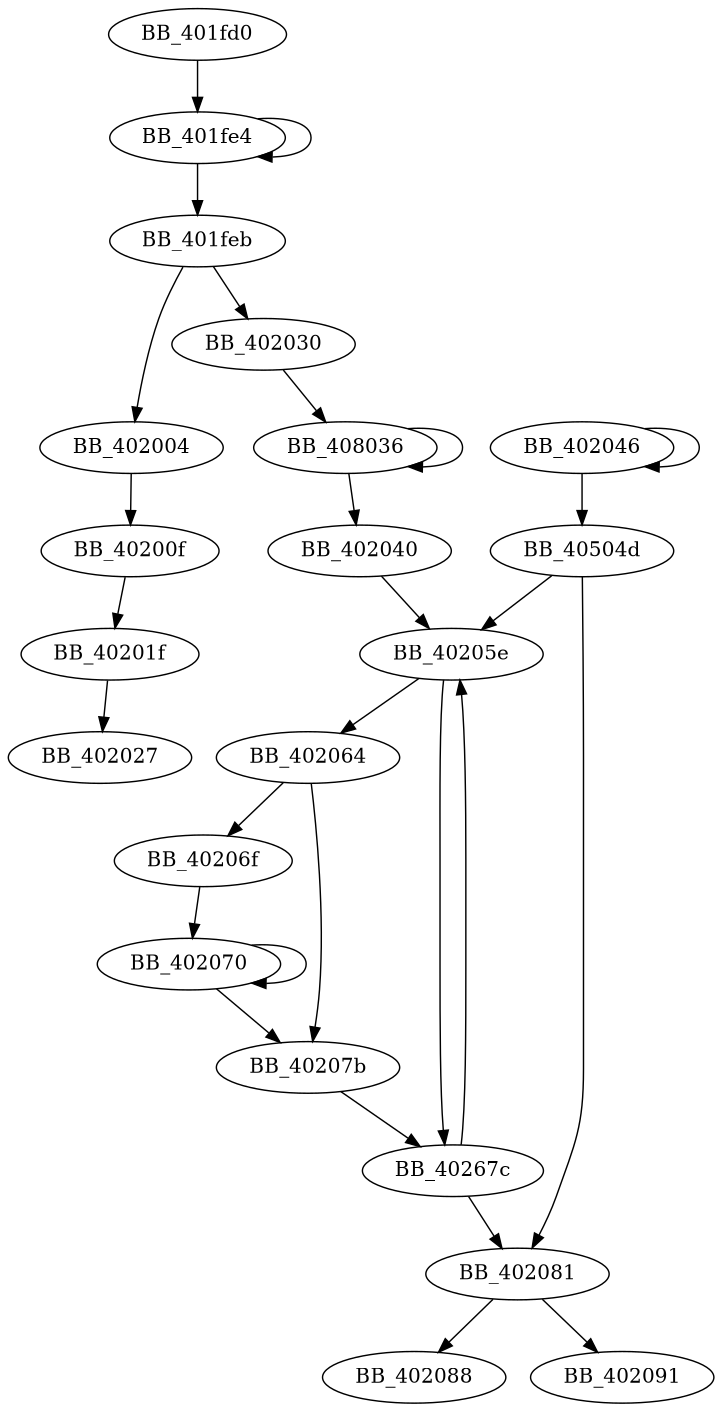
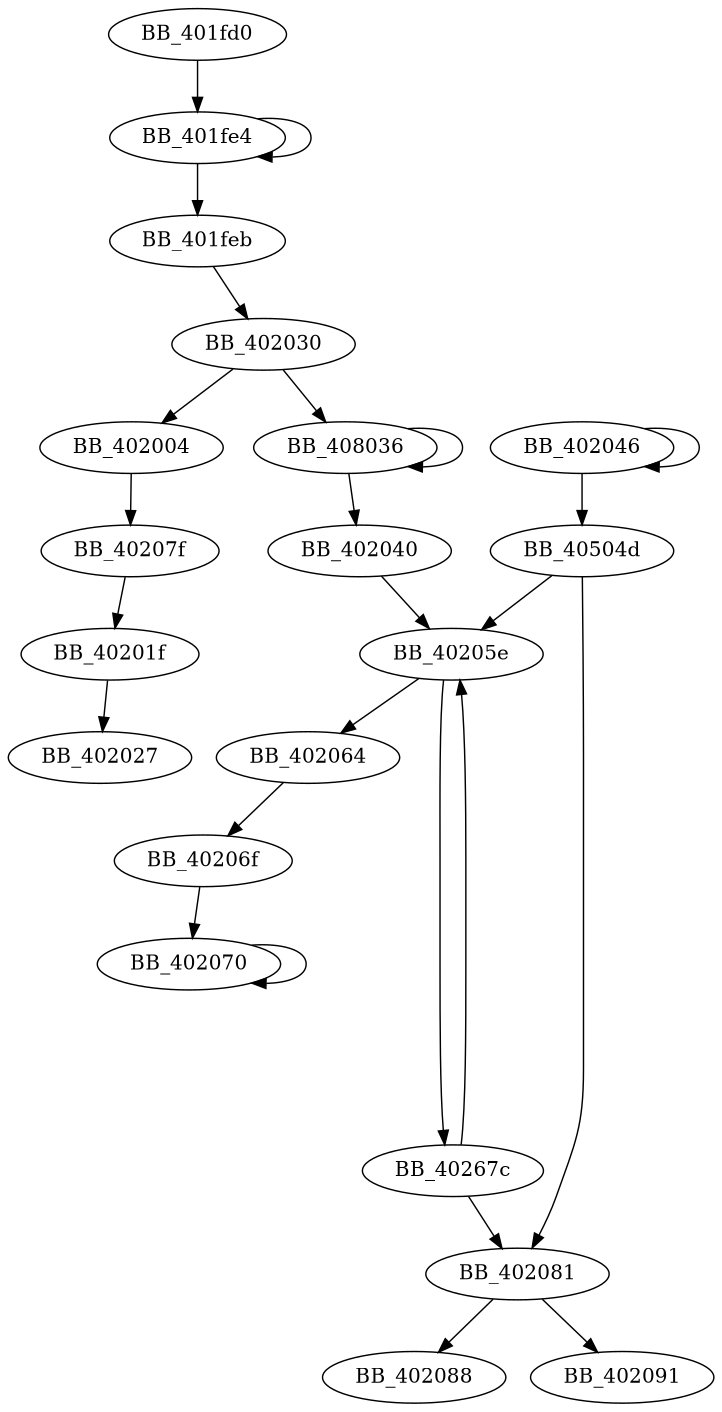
edge "BB_401feb" -> "BB_402004": now "BB_402030" -> "BB_402004"
node "BB_40200f": label "BB_40200f" -> "BB_40207f"
node "BB_40207b": removed
